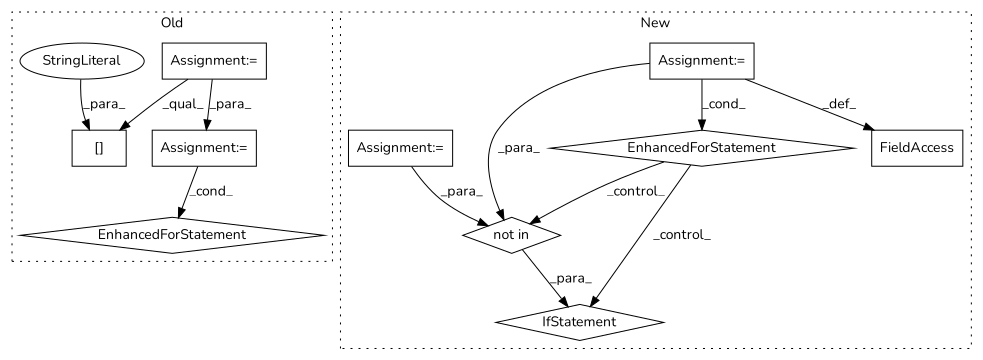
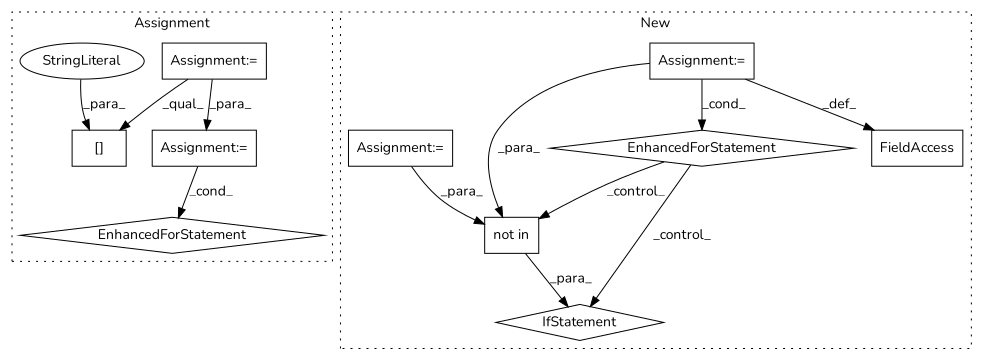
cluster "Old": label "Old" -> "Assignment"
node "not in": shape diamond -> box
